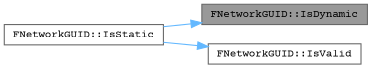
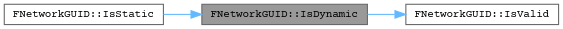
edge "FNetworkGUID::IsStatic" -> "FNetworkGUID::IsValid": now "FNetworkGUID::IsDynamic" -> "FNetworkGUID::IsValid"
